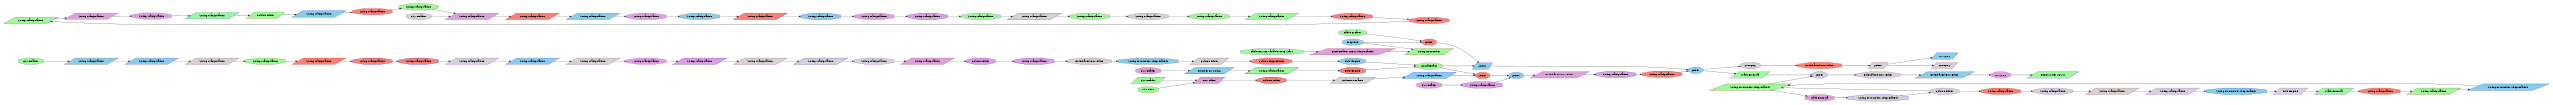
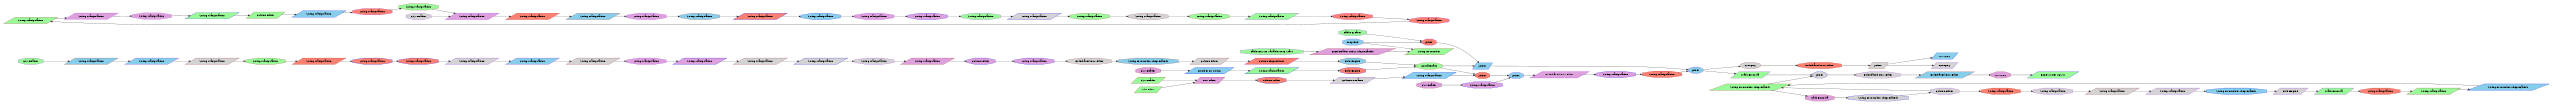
node "Column Expressions": shape octagon -> parallelogram
node "List Files": shape octagon -> parallelogram
